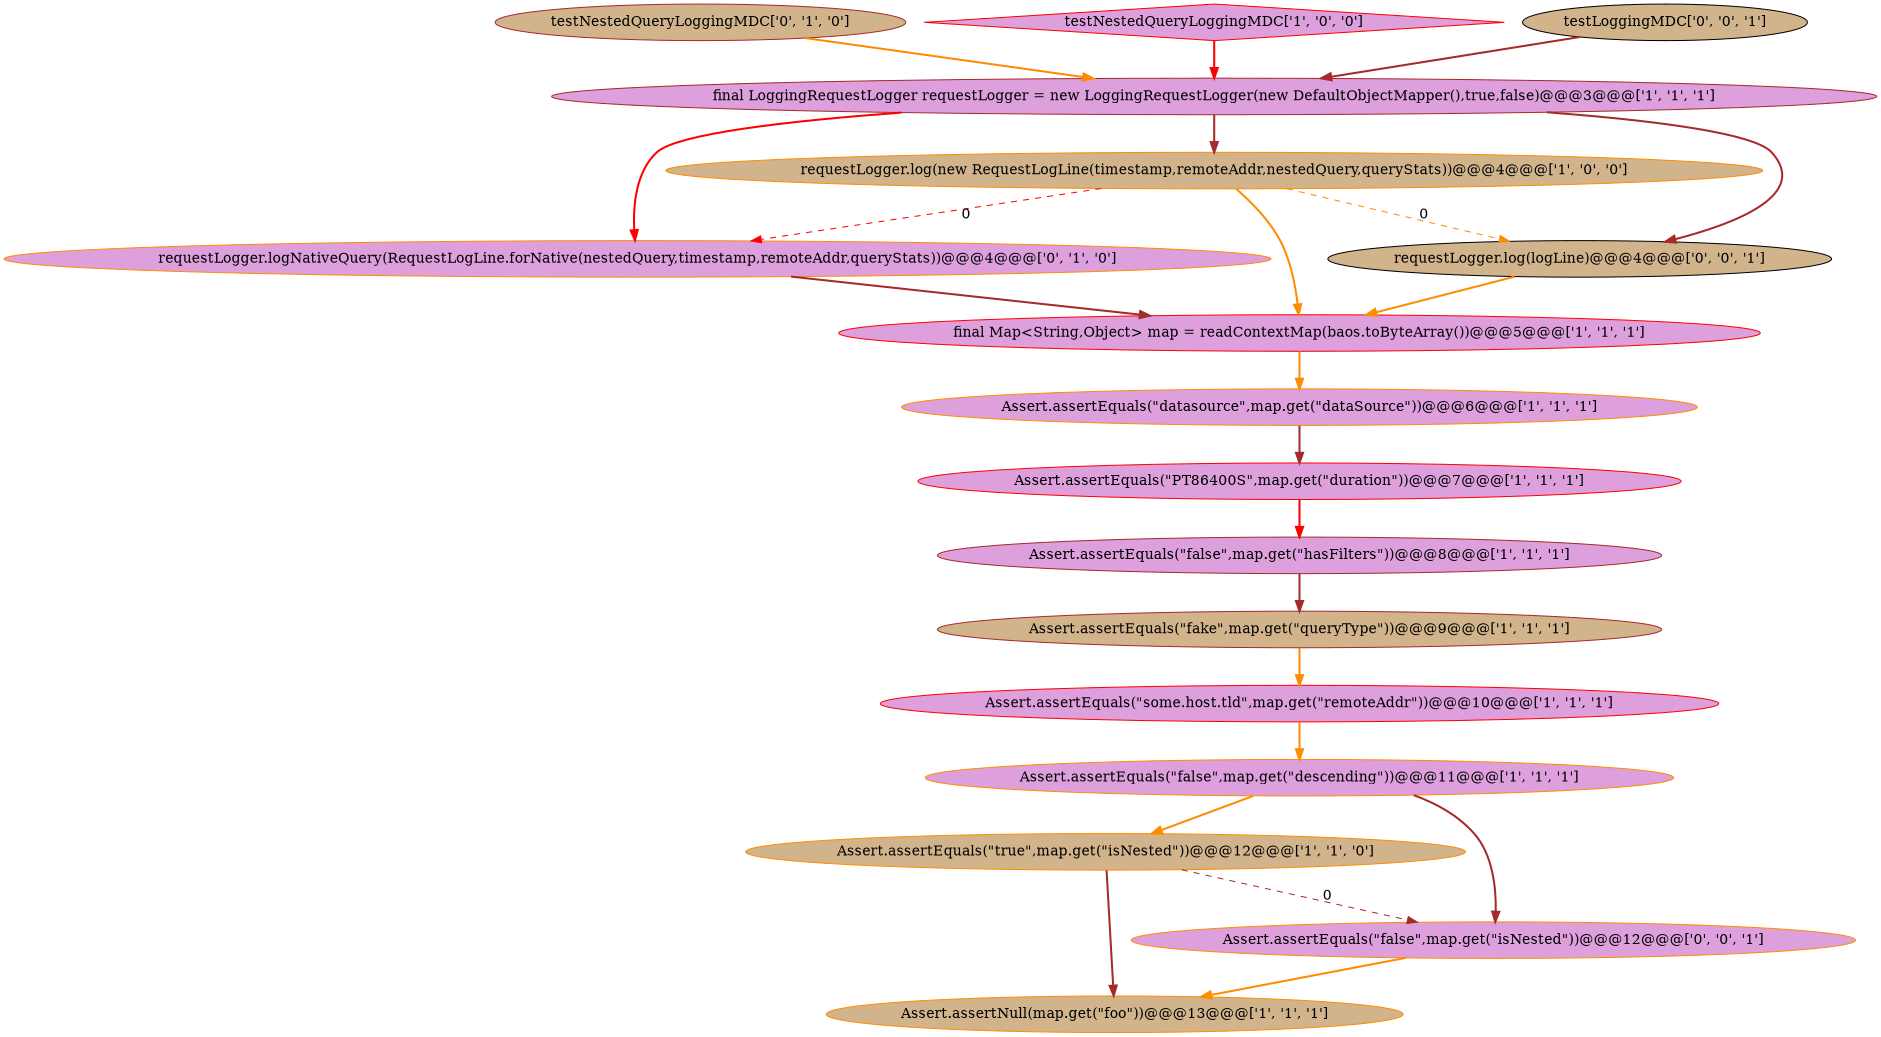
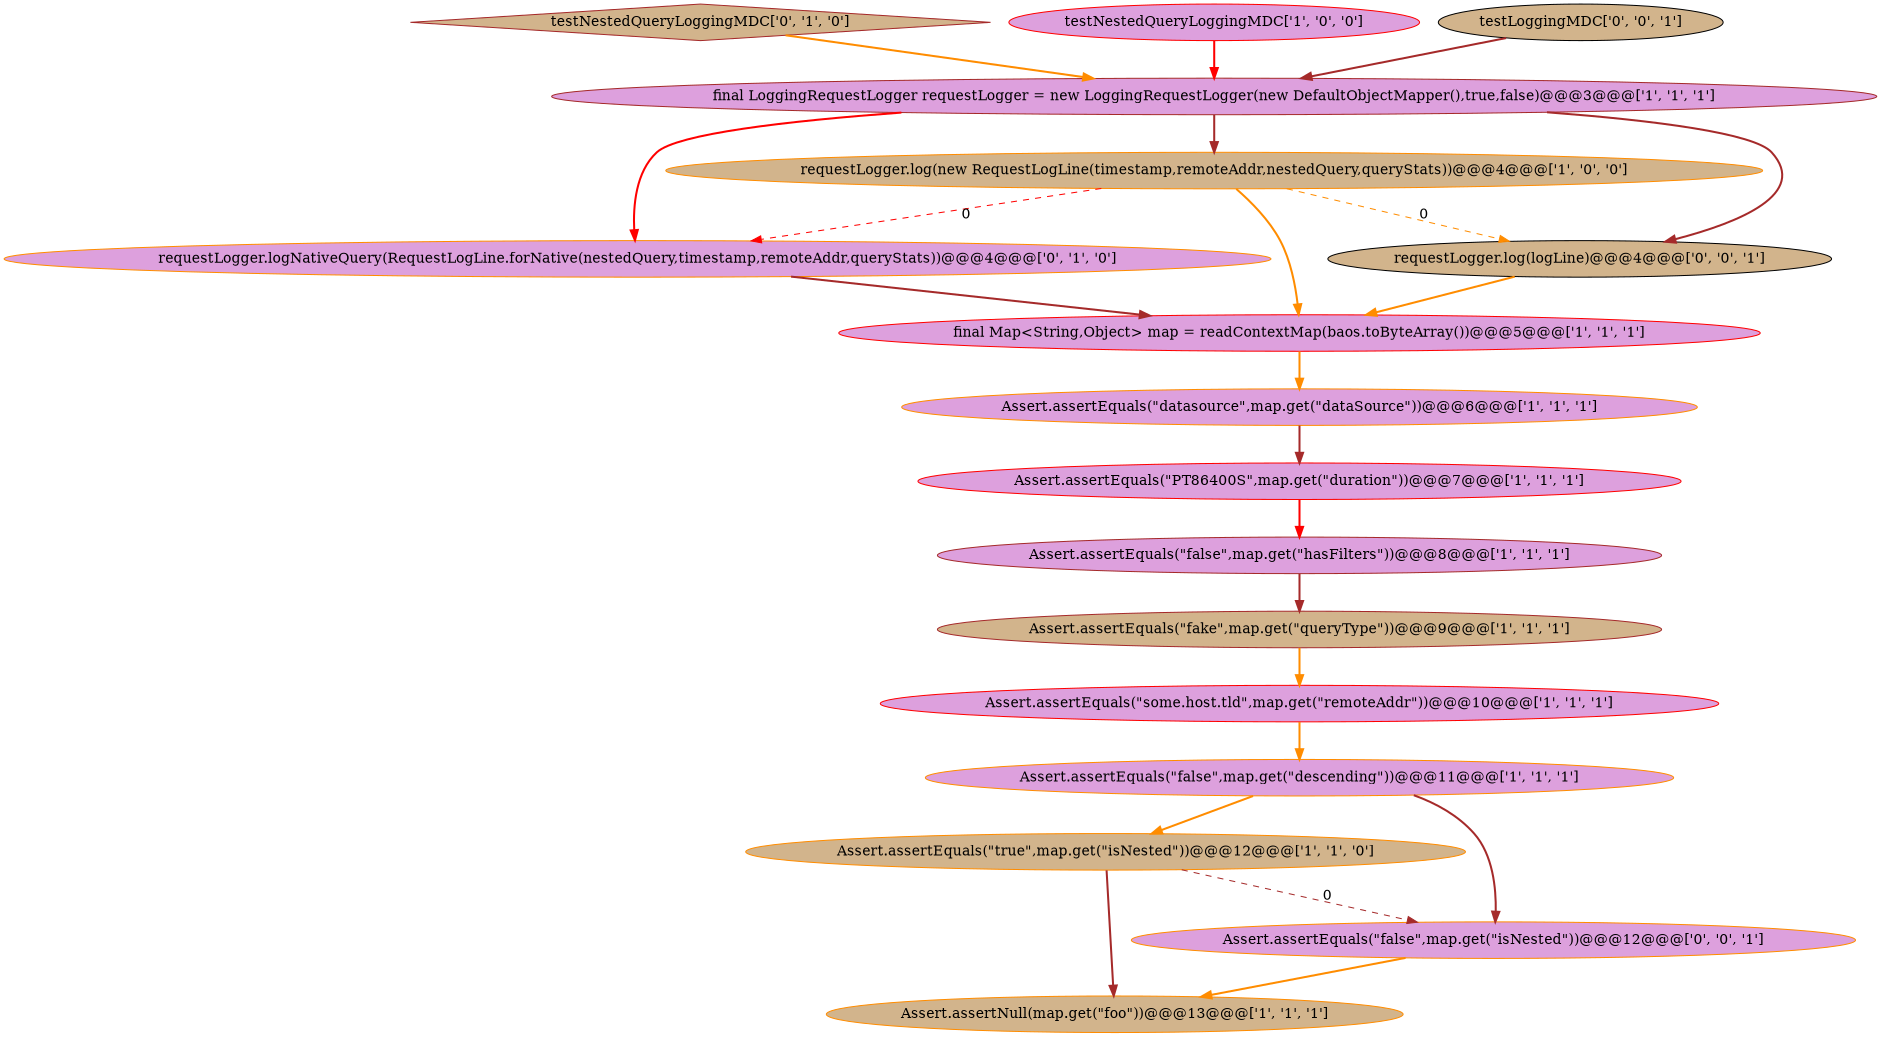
node "testNestedQueryLoggingMDC['0', '1', '0']": shape ellipse -> diamond
node "testNestedQueryLoggingMDC['1', '0', '0']": shape diamond -> ellipse
